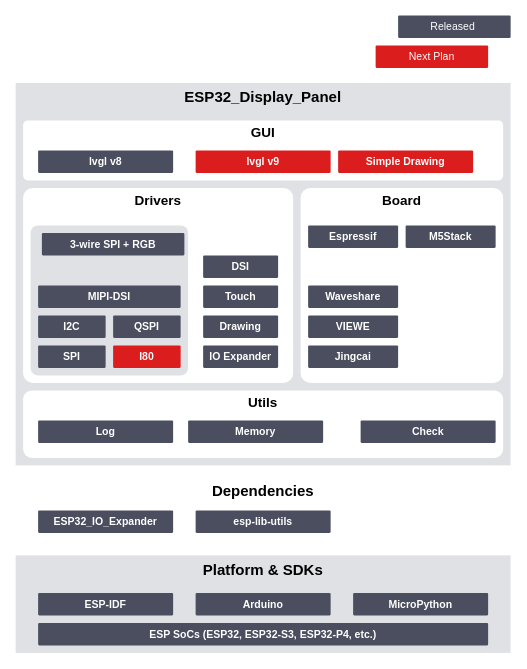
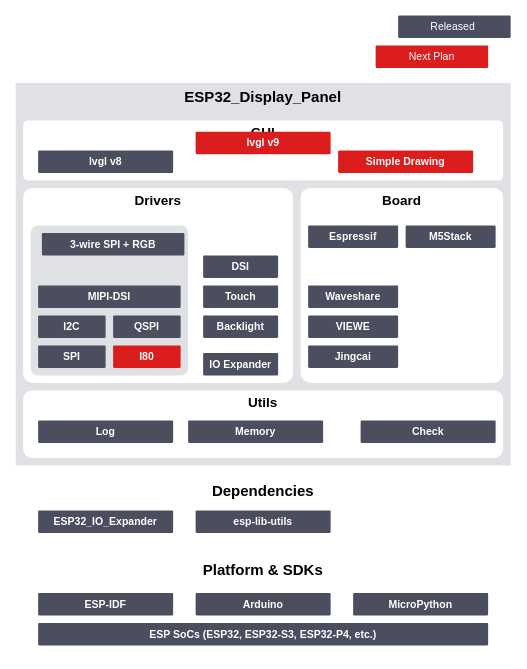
node "lvgl v9": moved (263, 162) -> (263, 143)
node "Drawing": label "Drawing" -> "Backlight"
node "IO Expander": moved (240, 357) -> (240, 364)
node "Platform & SDKs": fillcolor #dfe1e5 -> #ffffff
